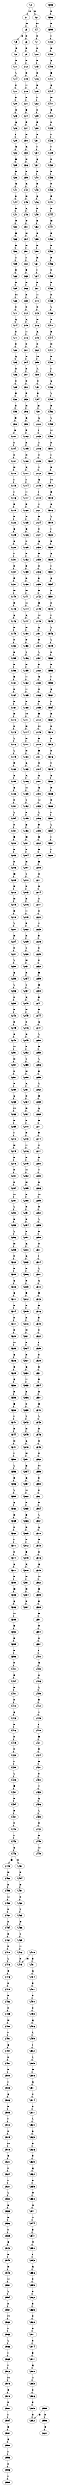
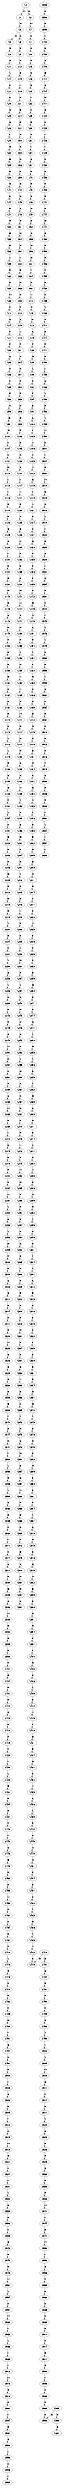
edge "S446" -> "S451": now "S448" -> "S451"
